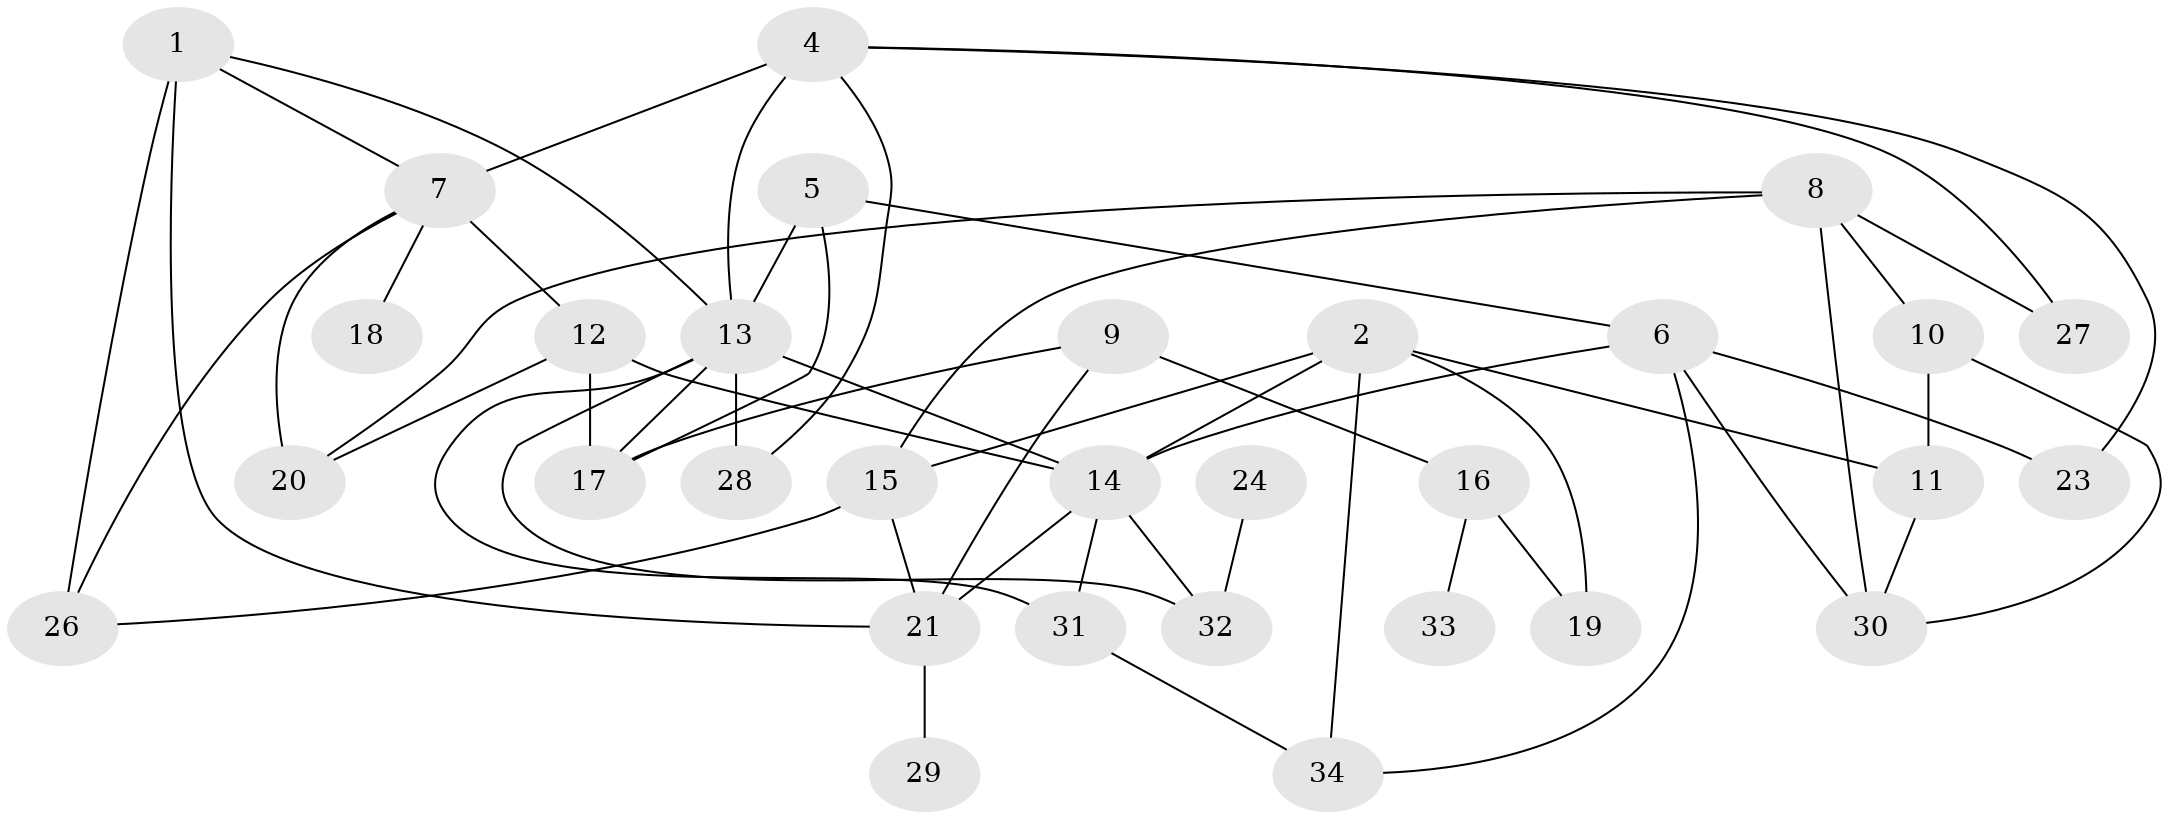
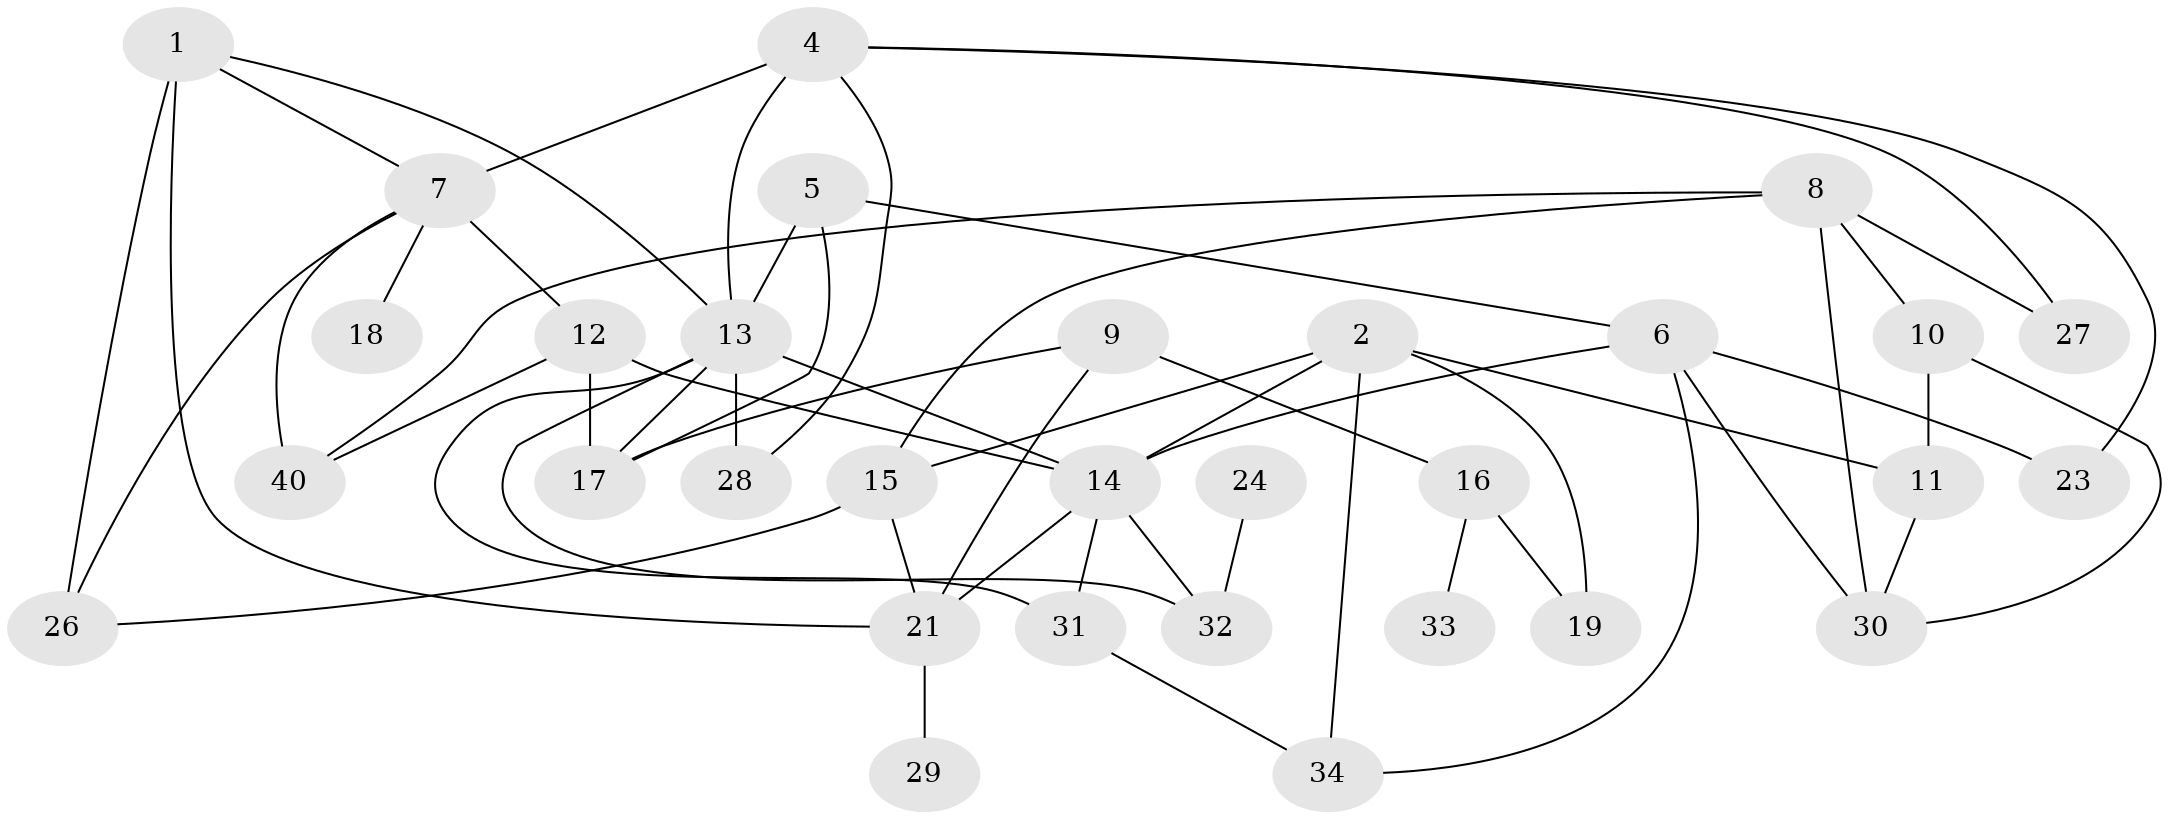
node "20": label "20" -> "40"
